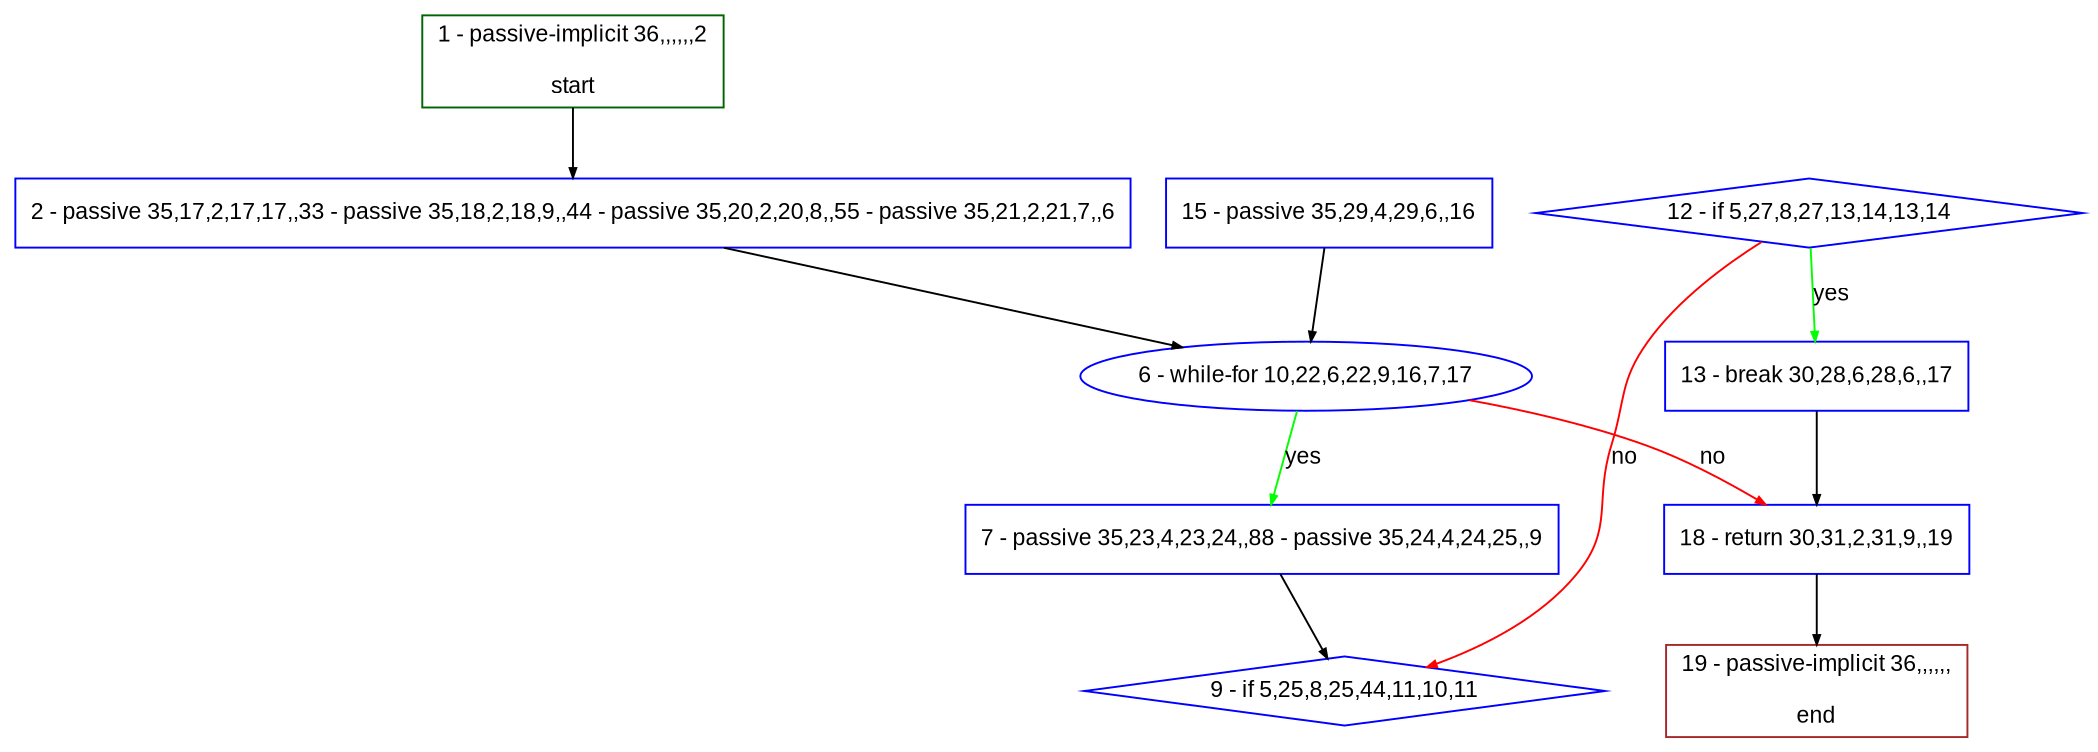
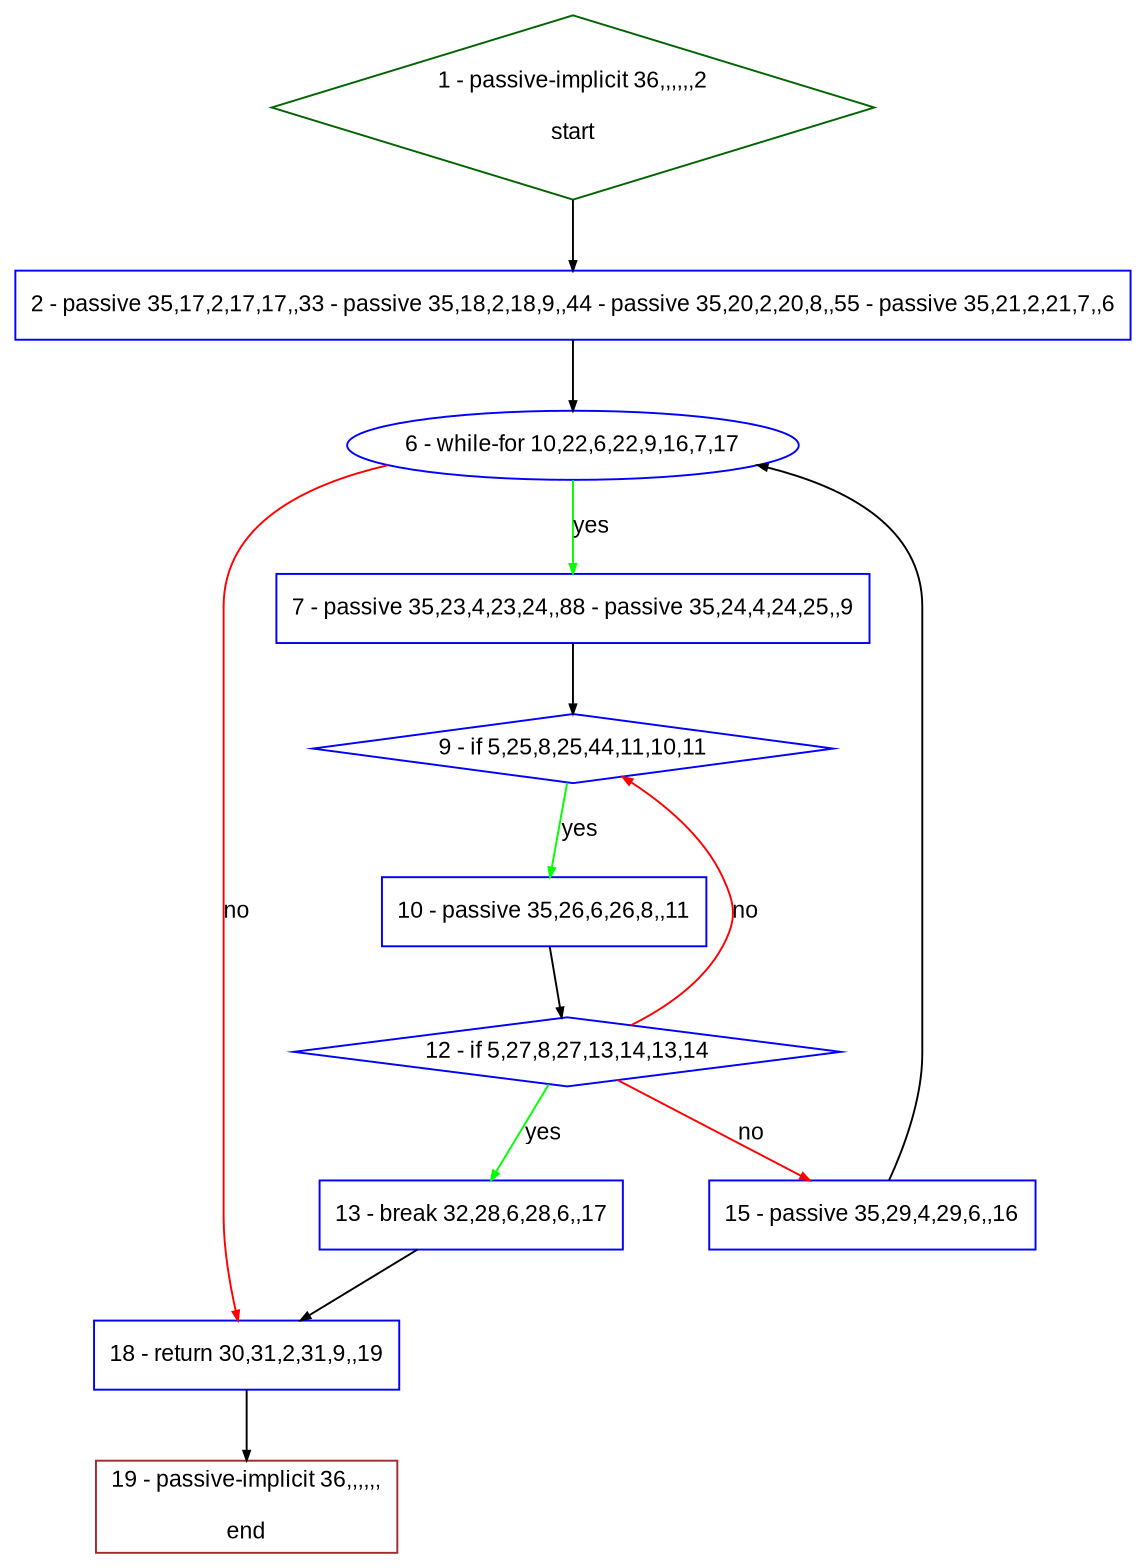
node "1 - passive-implicit 36,,,,,,2 start": shape box -> diamond
node "13 - break 30,28,6,28,6,,17": label "13 - break 30,28,6,28,6,,17" -> "13 - break 32,28,6,28,6,,17"
node "10 - passive 35,26,6,26,8,,11": added
edge "12 - if 5,27,8,27,13,14,13,14" -> "15 - passive 35,29,4,29,6,,16": added, label "no"
